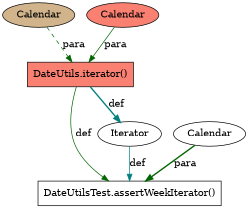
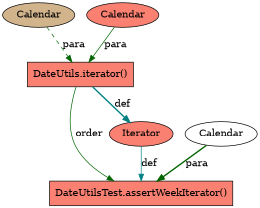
edge "DateUtils.iterator()" -> "DateUtilsTest.assertWeekIterator()": label "def" -> "order"
node "Iterator": fillcolor white -> salmon
node "DateUtilsTest.assertWeekIterator()": fillcolor white -> salmon
